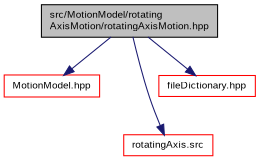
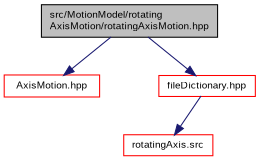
edge "src/MotionModel/rotating AxisMotion/rotatingAxisMotion.hpp" -> "rotatingAxis.src": now "fileDictionary.hpp" -> "rotatingAxis.src"
node "MotionModel.hpp": label "MotionModel.hpp" -> "AxisMotion.hpp"
